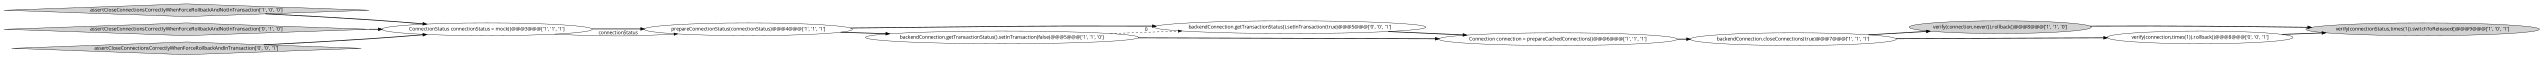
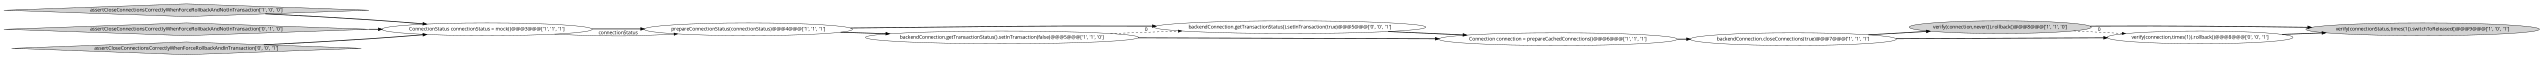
edge "verify(connection,never()).rollback()@@@8@@@['1', '1', '0']" -> "verify(connection,times(1)).rollback()@@@8@@@['0', '0', '1']": added, label "0"
